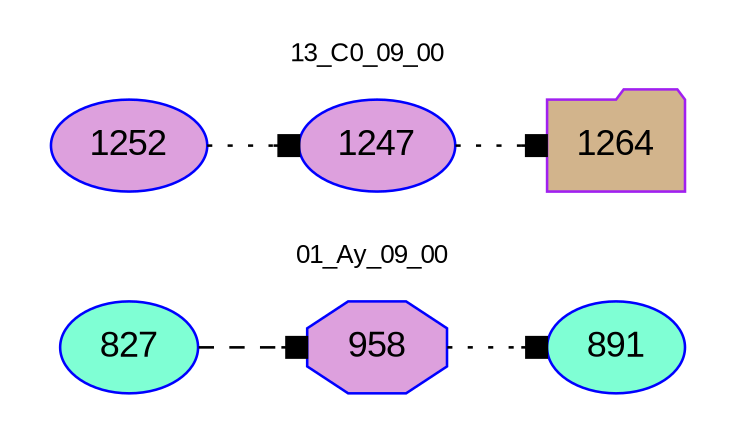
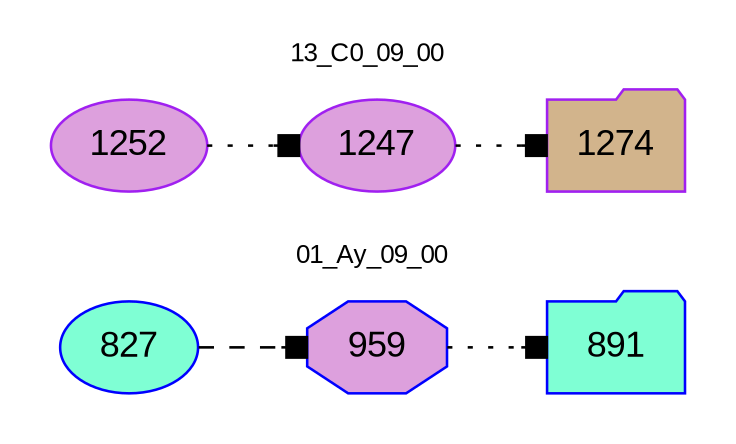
node "1252": color blue -> purple
node "1247": color blue -> purple
node "1264": label "1264" -> "1274"
node "958": label "958" -> "959"
node "891": shape ellipse -> folder
